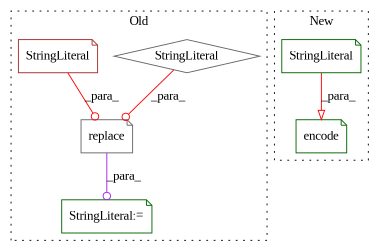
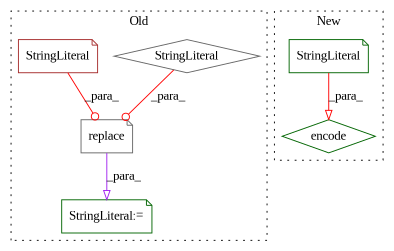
node "encode": shape note -> diamond
edge "replace" -> "StringLiteral:=": arrowhead odot -> onormal
